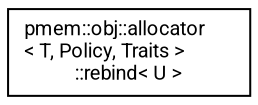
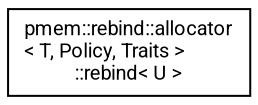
node "pmem::obj::allocator < T, Policy, Traits > ::rebind< U >": label "pmem::obj::allocator < T, Policy, Traits > ::rebind< U >" -> "pmem::rebind::allocator < T, Policy, Traits > ::rebind< U >"
